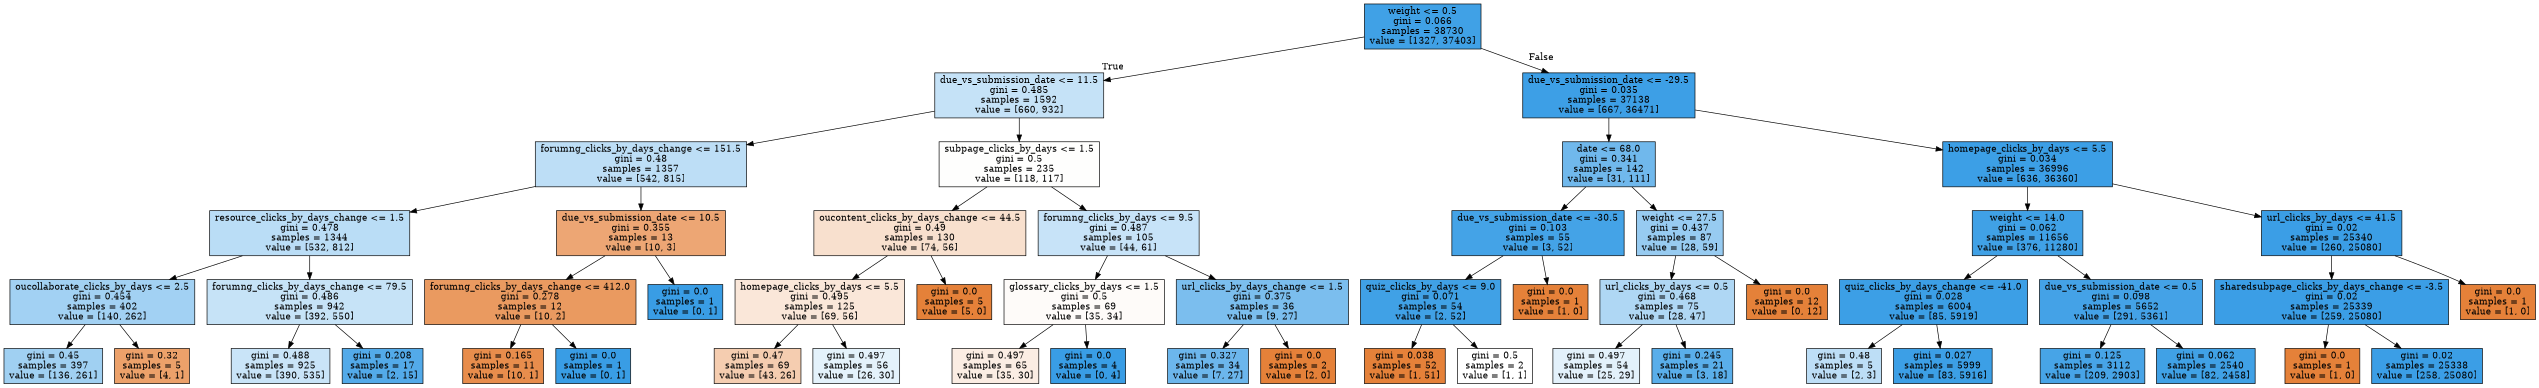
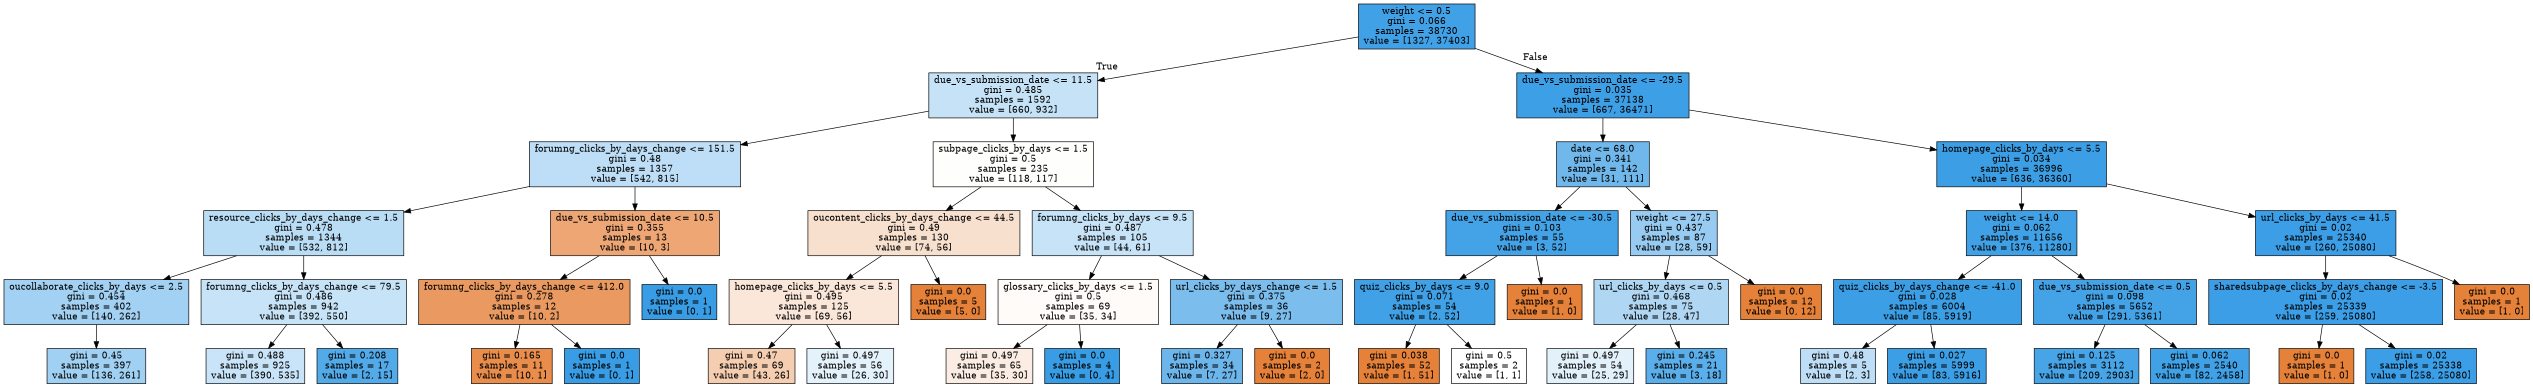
node "gini = 0.32 samples = 5 value = [4, 1]": removed
